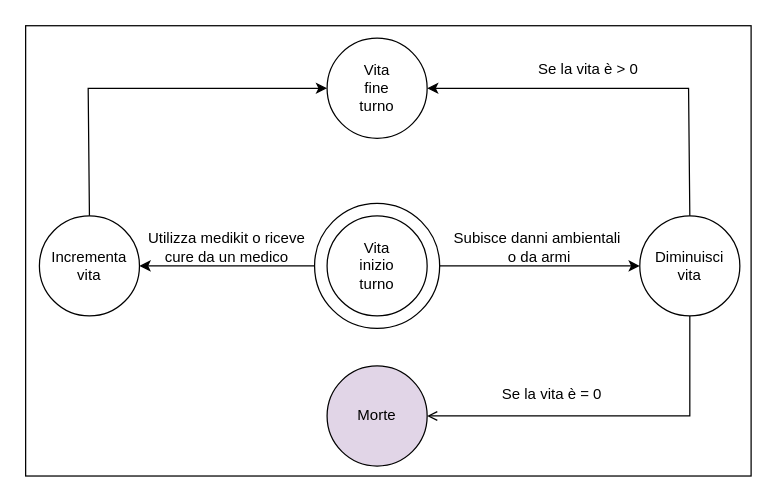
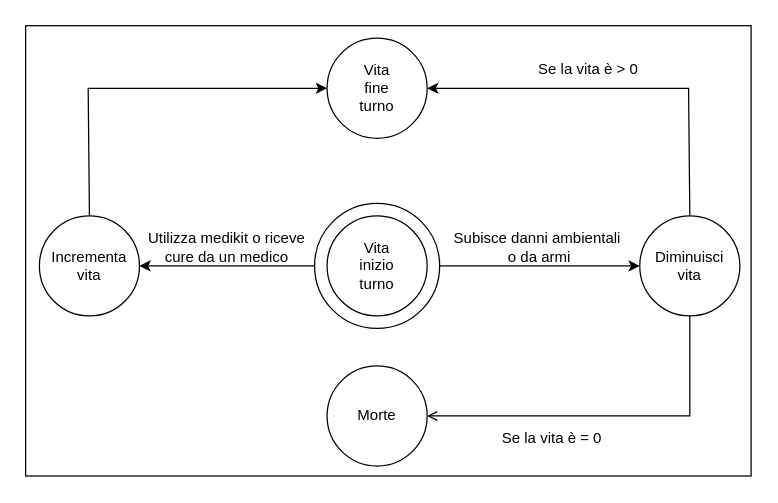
node "Se la vita è = 0": moved (552, 394) -> (552, 438)
node "Morte": fillcolor #e1d5e7 -> #ffffff
